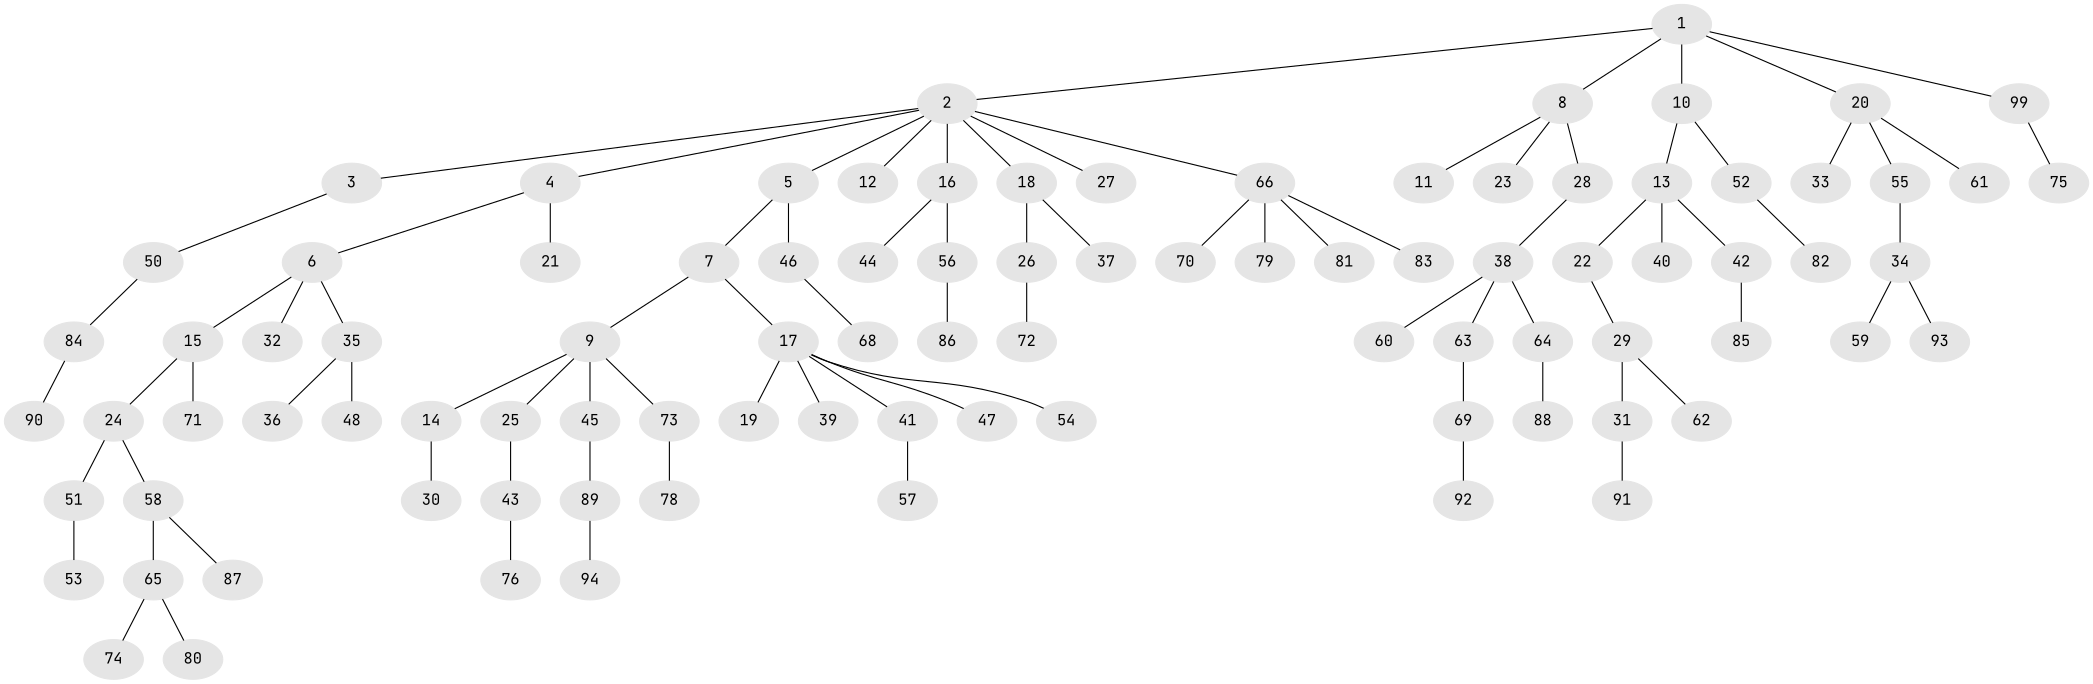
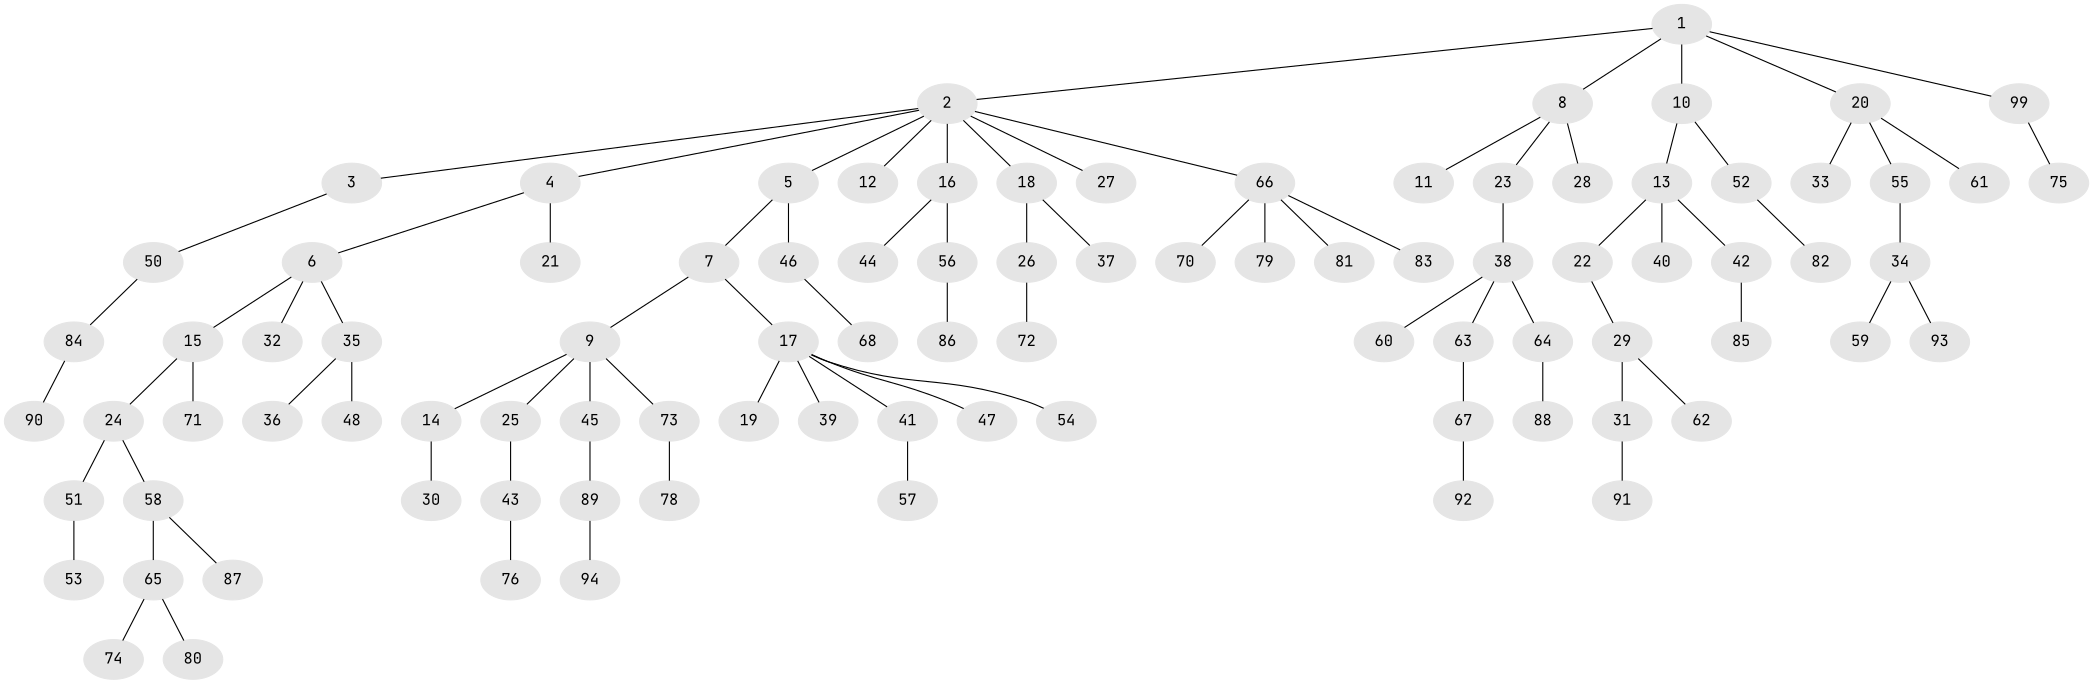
edge "28" -- "38": now "23" -- "38"
node "69": label "69" -> "67"
